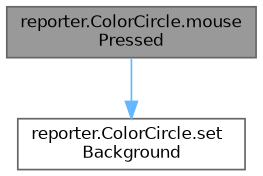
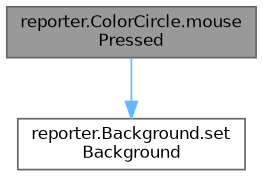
node "reporter.ColorCircle.set Background": label "reporter.ColorCircle.set Background" -> "reporter.Background.set Background"
